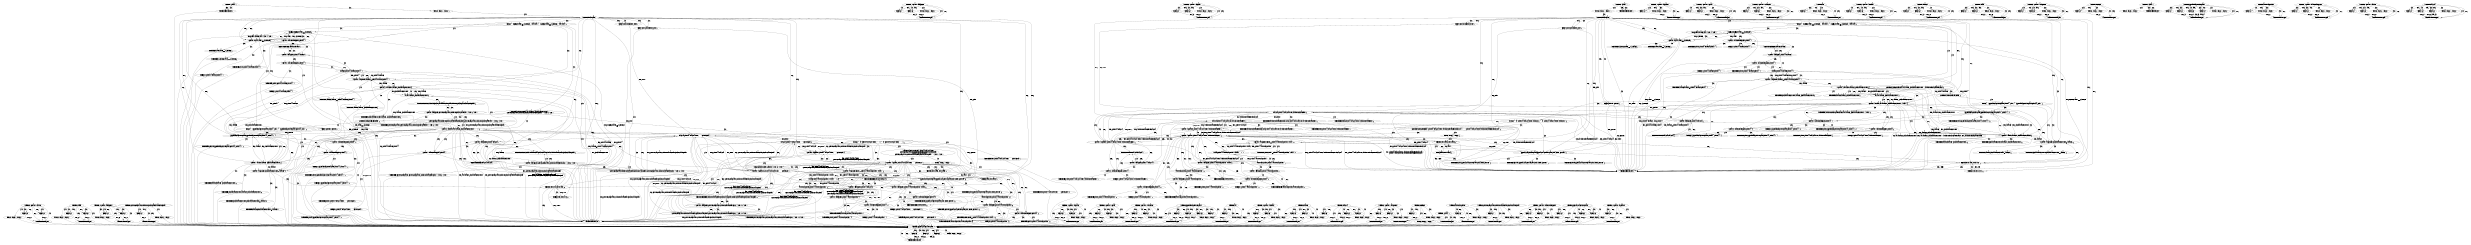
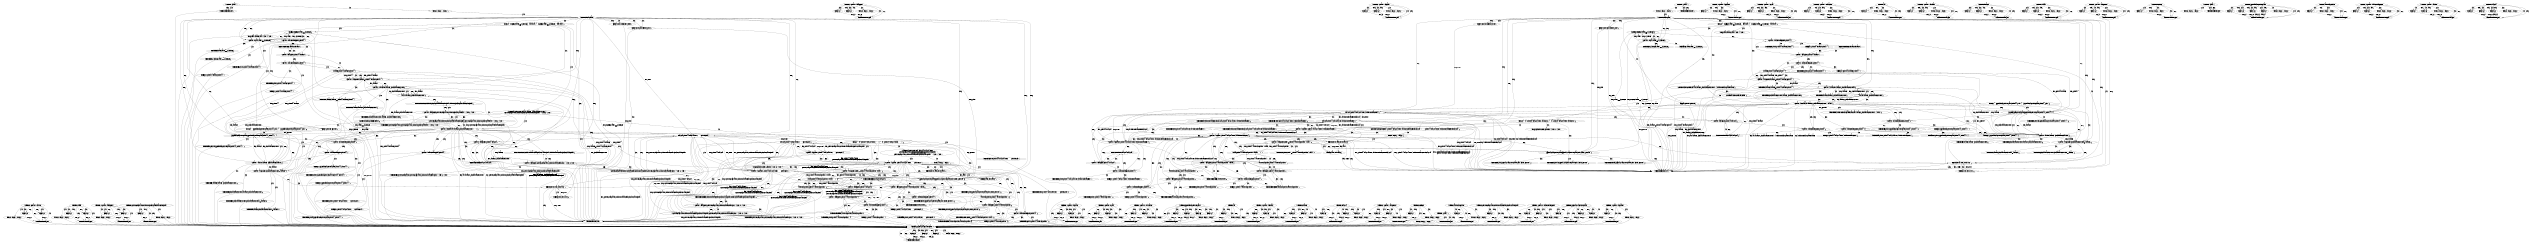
node "<(LOCAL,gfx.Point center: gfx.Point)<SUB>10</SUB>>": added
